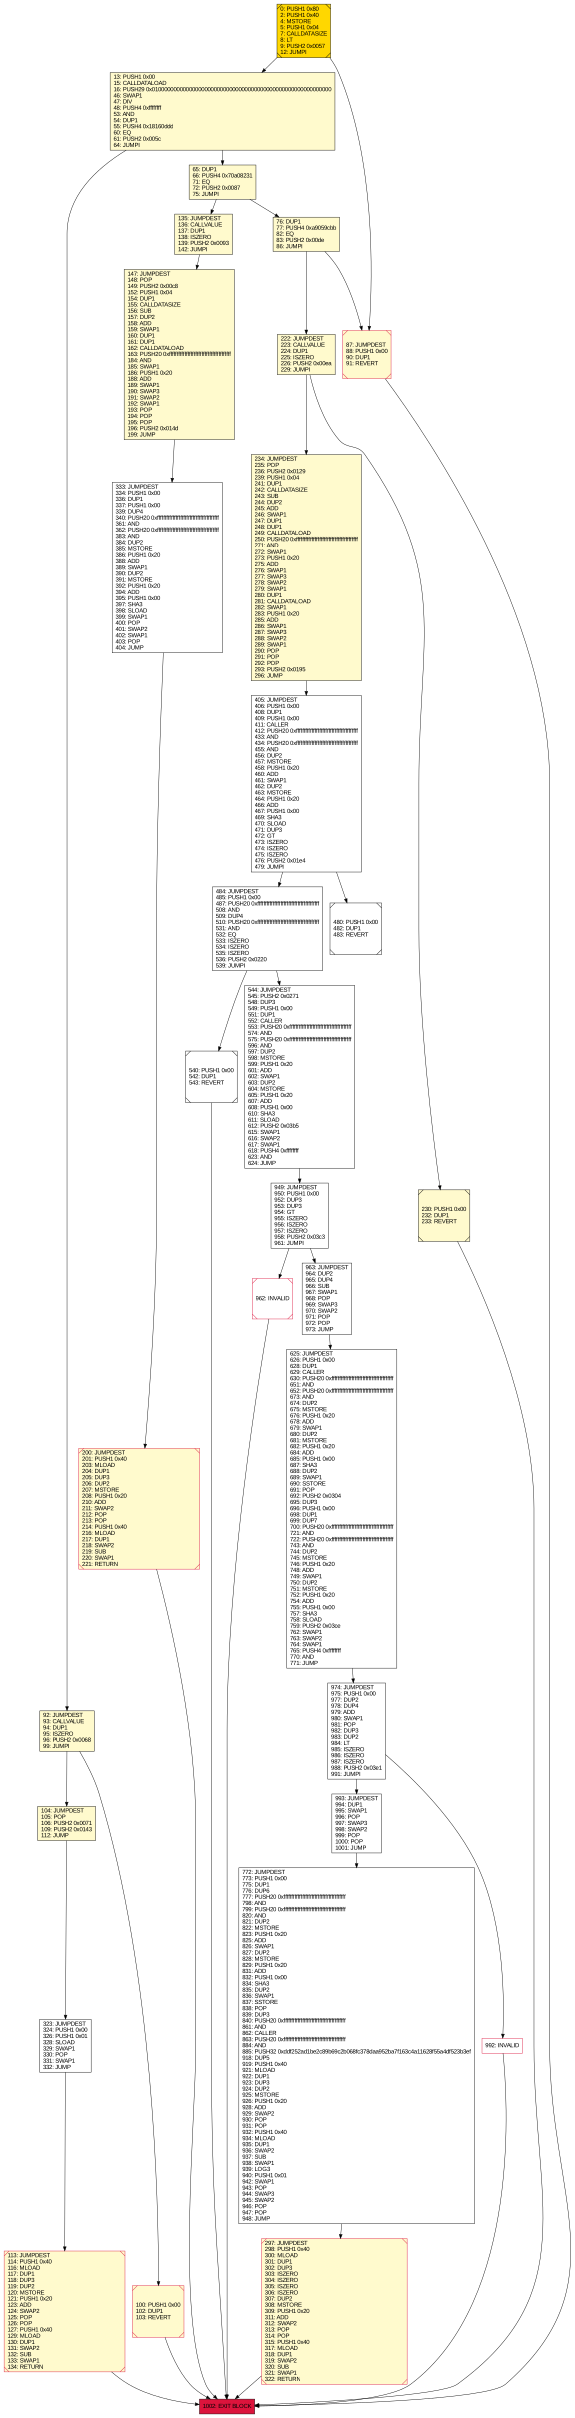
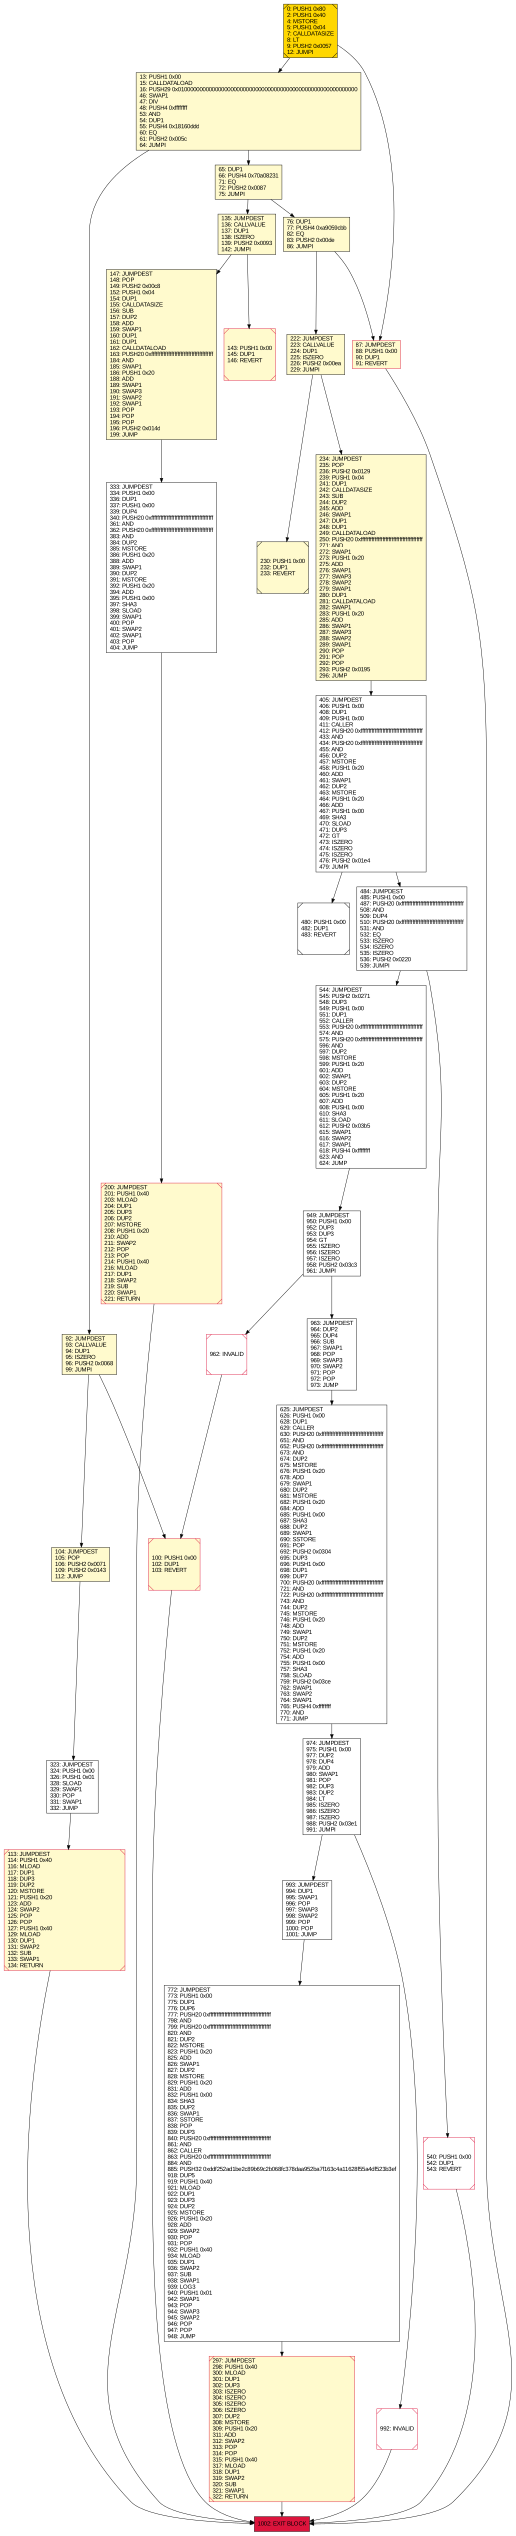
node "143: PUSH1 0x00 145: DUP1 146: REVERT": added
node "87: JUMPDEST 88: PUSH1 0x00 90: DUP1 91: REVERT": shape Msquare -> box
node "540: PUSH1 0x00 542: DUP1 543: REVERT": color black -> crimson
edge "962: INVALID" -> "1002: EXIT BLOCK": now "962: INVALID" -> "100: PUSH1 0x00 102: DUP1 103: REVERT"
edge "230: PUSH1 0x00 232: DUP1 233: REVERT" -> "1002: EXIT BLOCK": removed
node "992: INVALID": shape box -> Msquare
